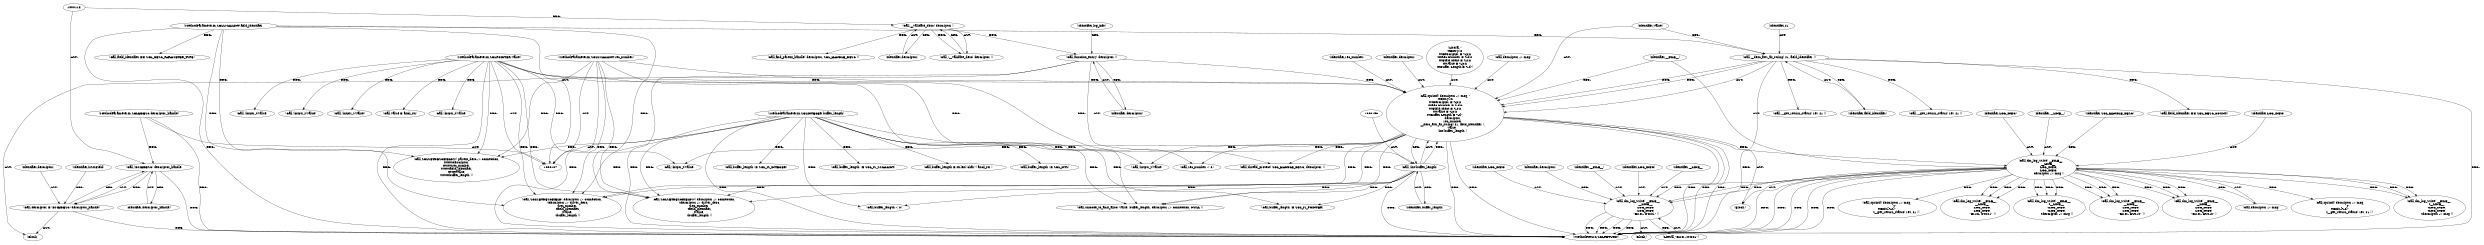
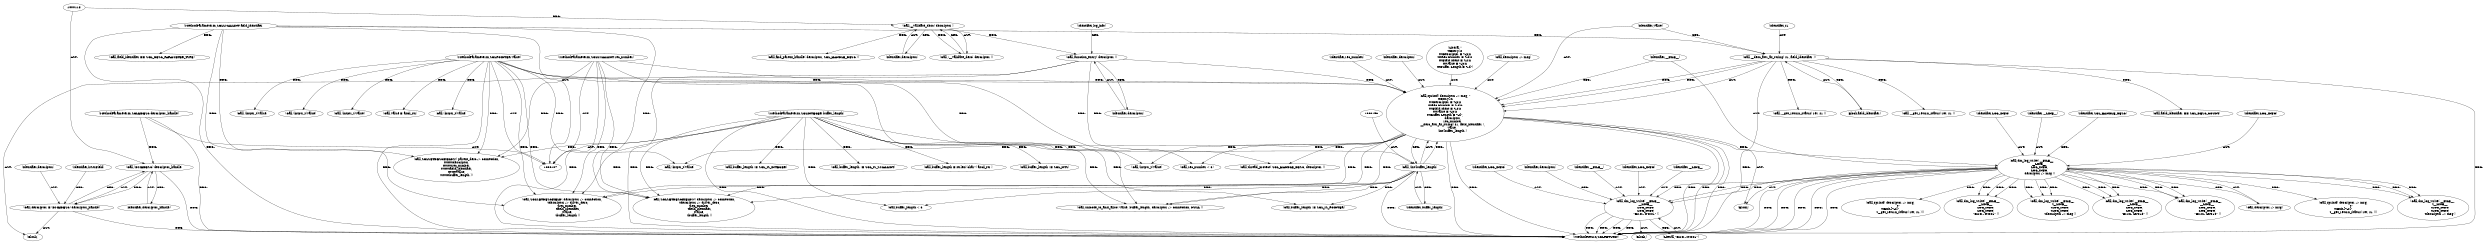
edge "(Call,function_entry( descriptor ))" -> "(Call,thread_protect( SQL_HANDLE_DESC, descriptor ))": label "AST: " -> "DDG: "
node "(Identifier,field_identifier)": label "(Identifier,field_identifier)" -> "(Block,field_identifier)"
